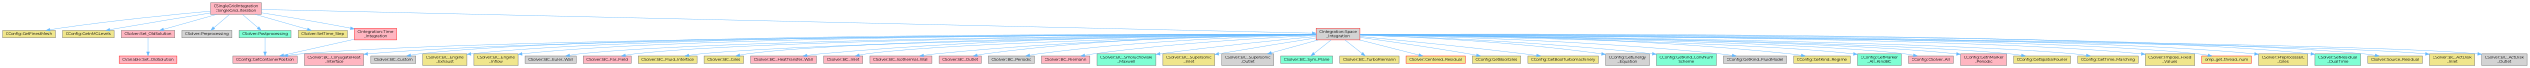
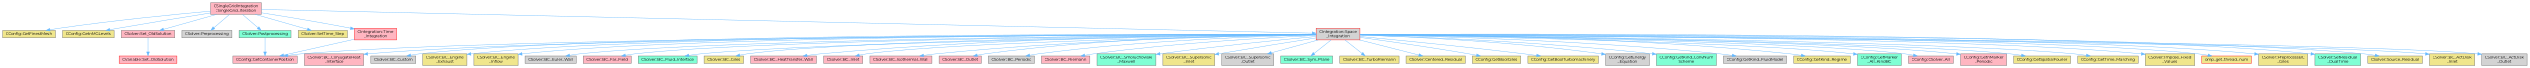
node "CSolver::BC_Fluid_Interface": fillcolor khaki -> aquamarine
node "CSolver::Centered_Residual": color red -> grey40
